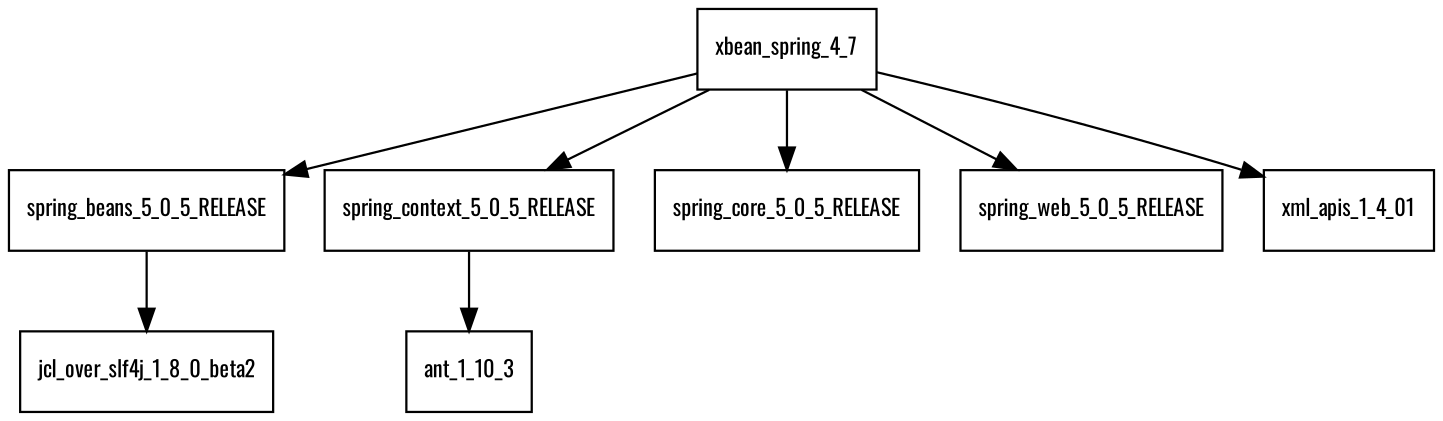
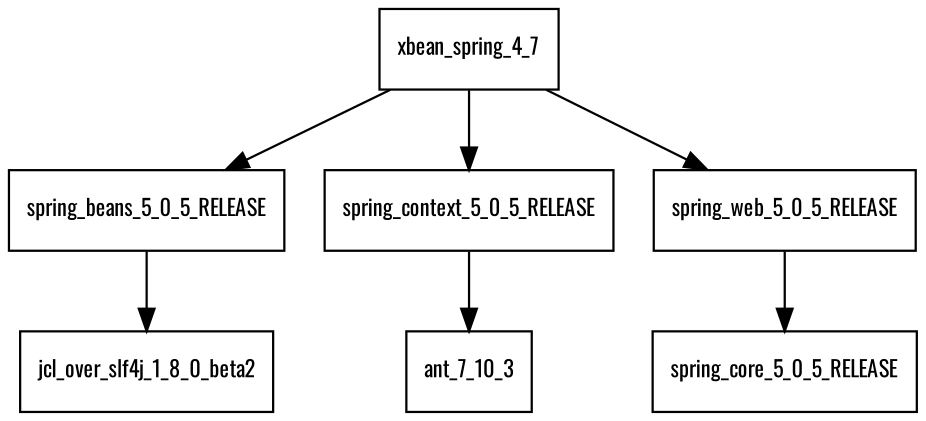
edge "xbean_spring_4_7" -> "spring_core_5_0_5_RELEASE": now "spring_web_5_0_5_RELEASE" -> "spring_core_5_0_5_RELEASE"
node "xml_apis_1_4_01": removed
node "ant_1_10_3": label "ant_1_10_3" -> "ant_7_10_3"
